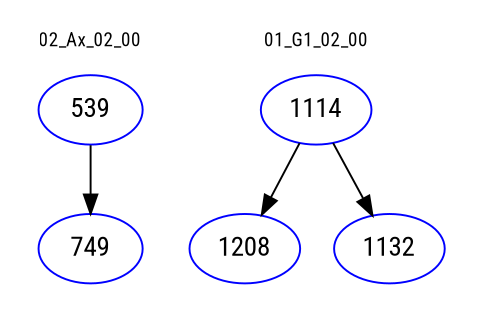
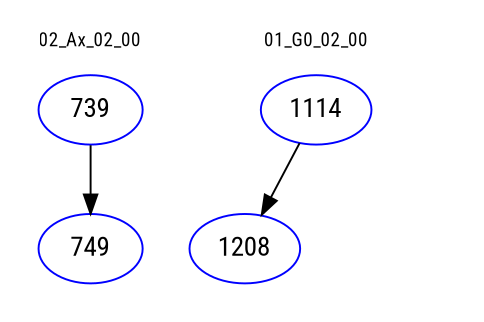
cluster "01_G1_02_00": label "01_G1_02_00" -> "01_G0_02_00"
node "539": label "539" -> "739"
node "1132": removed
